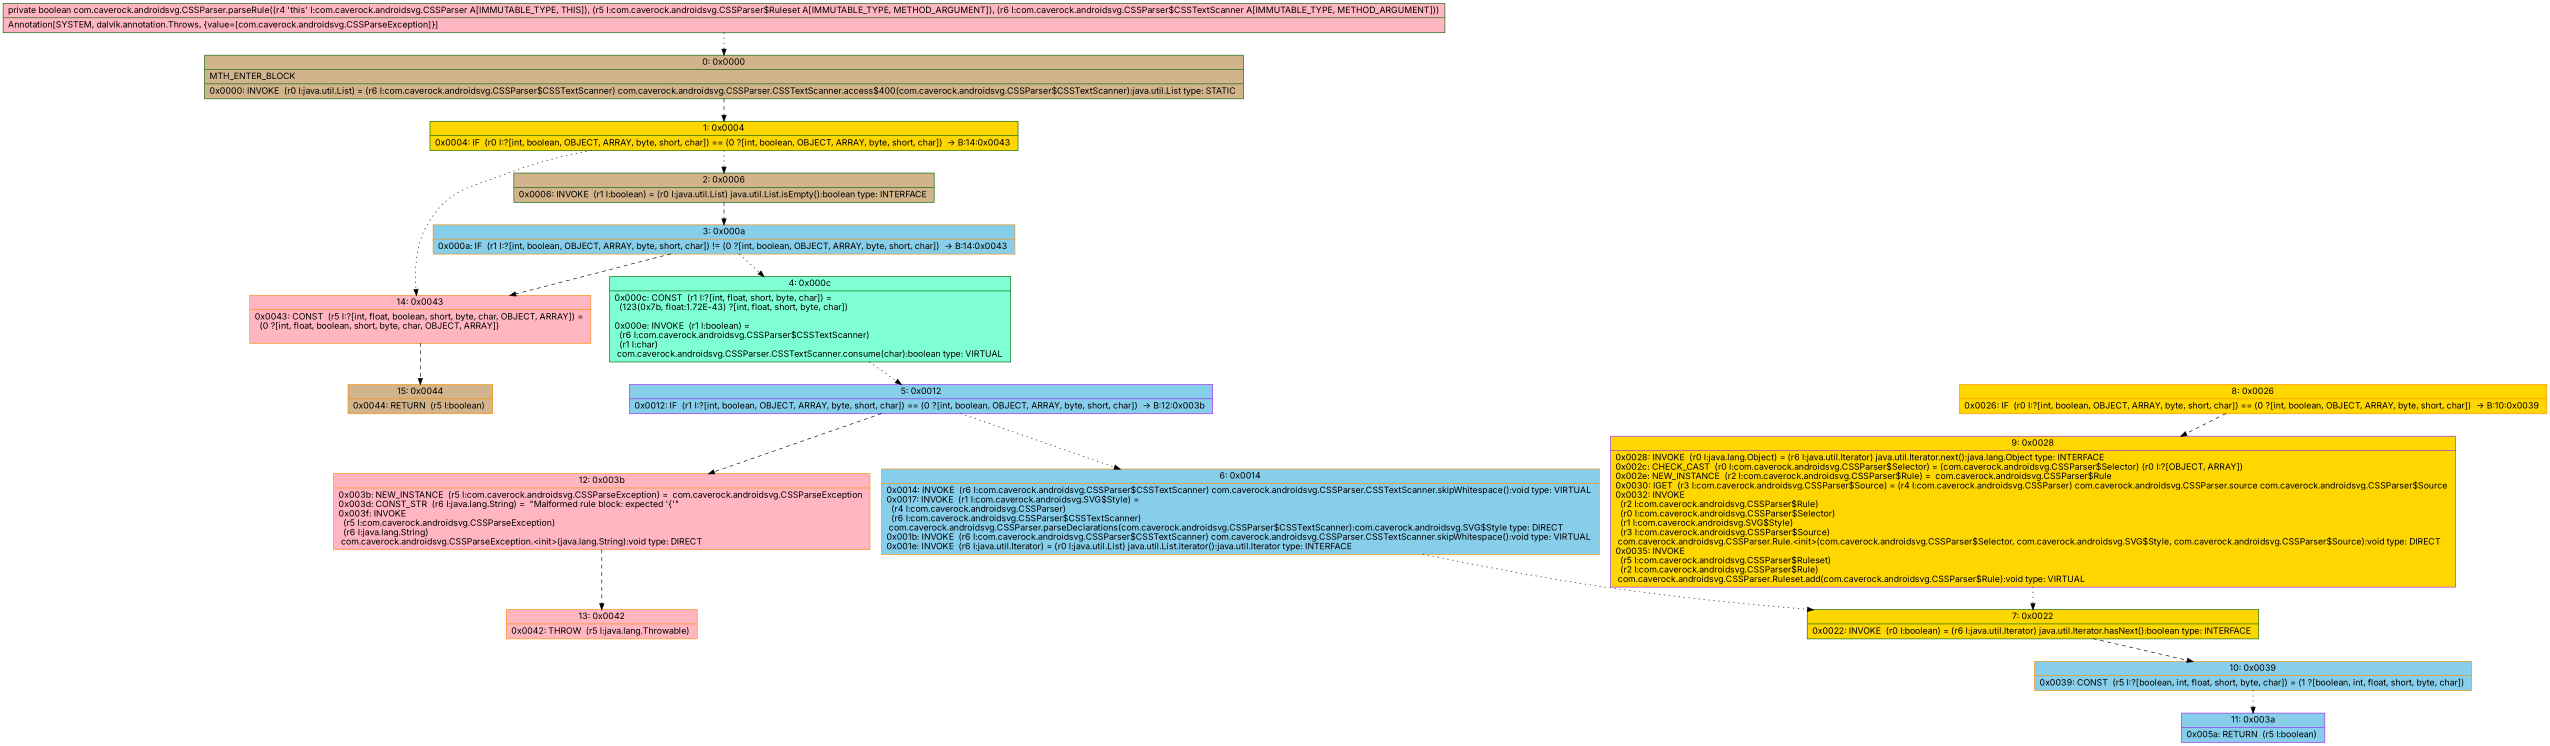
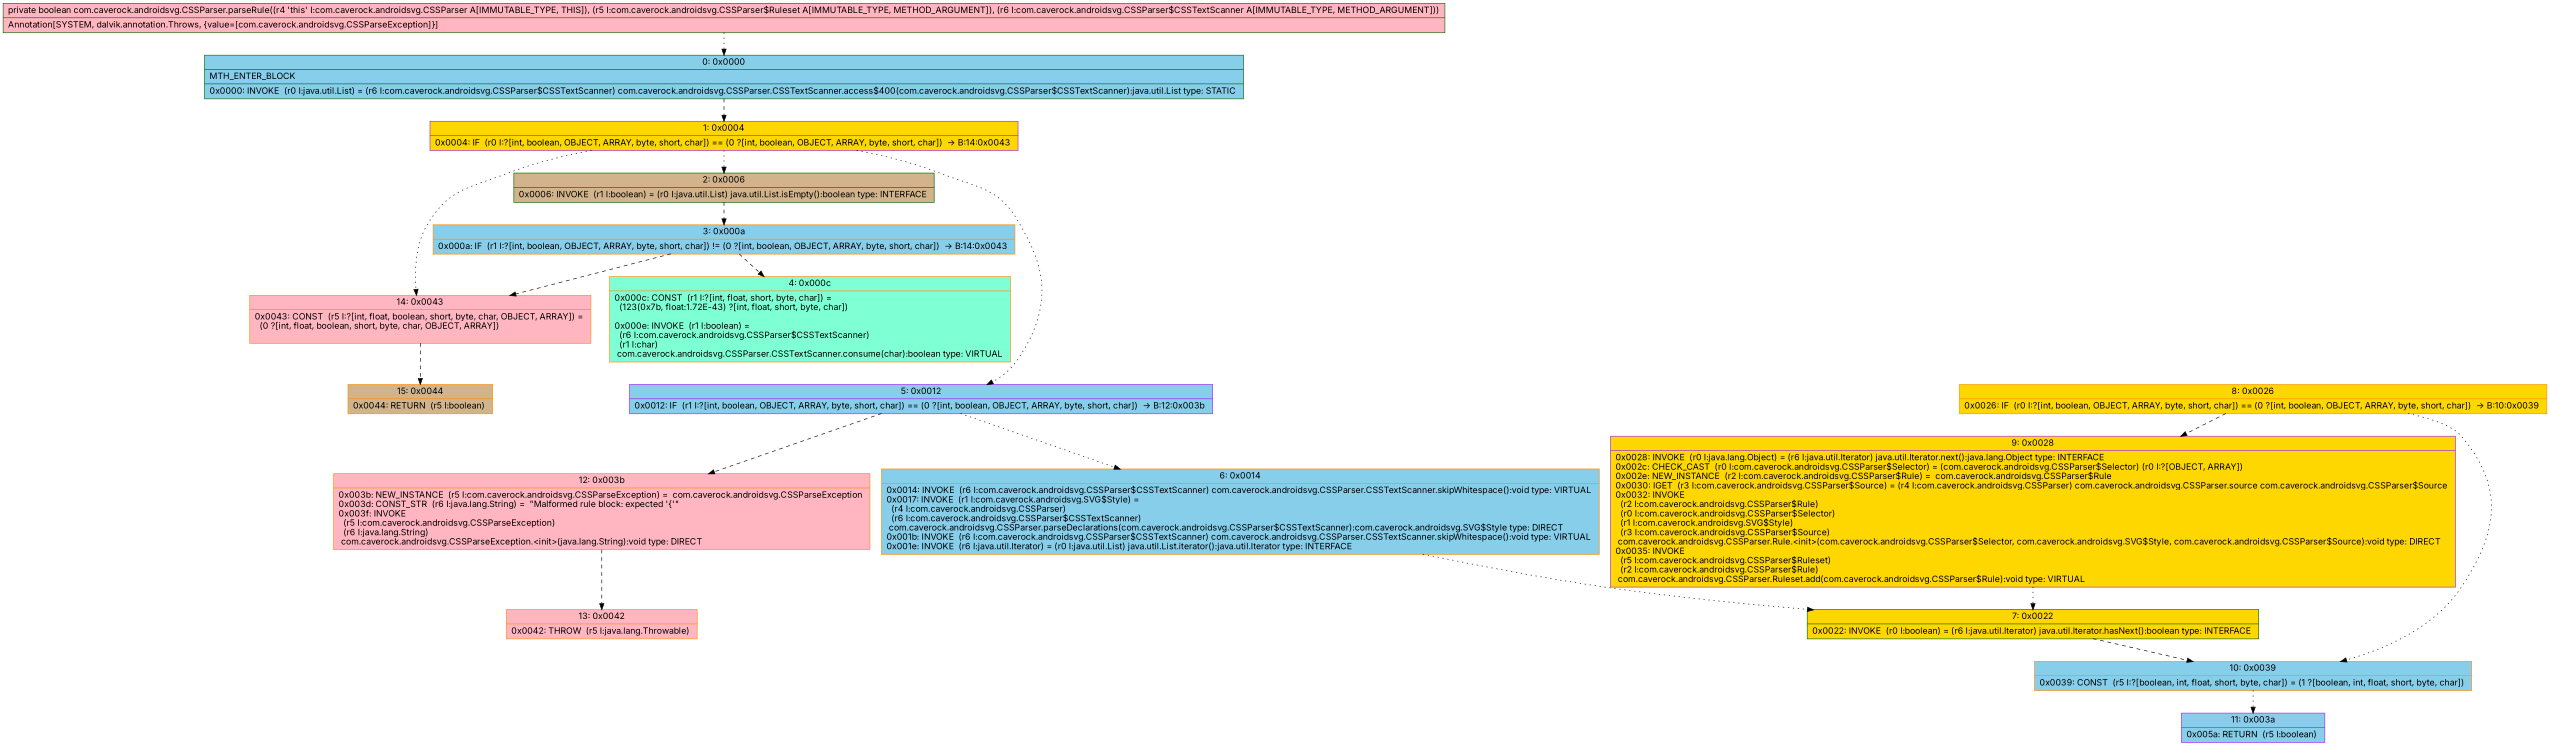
node "0: 0x0000": fillcolor tan -> skyblue
node "1: 0x0004": color darkgreen -> purple
edge "3: 0x000a" -> "4: 0x000c": style dotted -> dashed
node "4: 0x000c": color darkgreen -> darkorange
edge "4: 0x000c" -> "5: 0x0012": now "1: 0x0004" -> "5: 0x0012"
edge "8: 0x0026" -> "10: 0x0039": added
